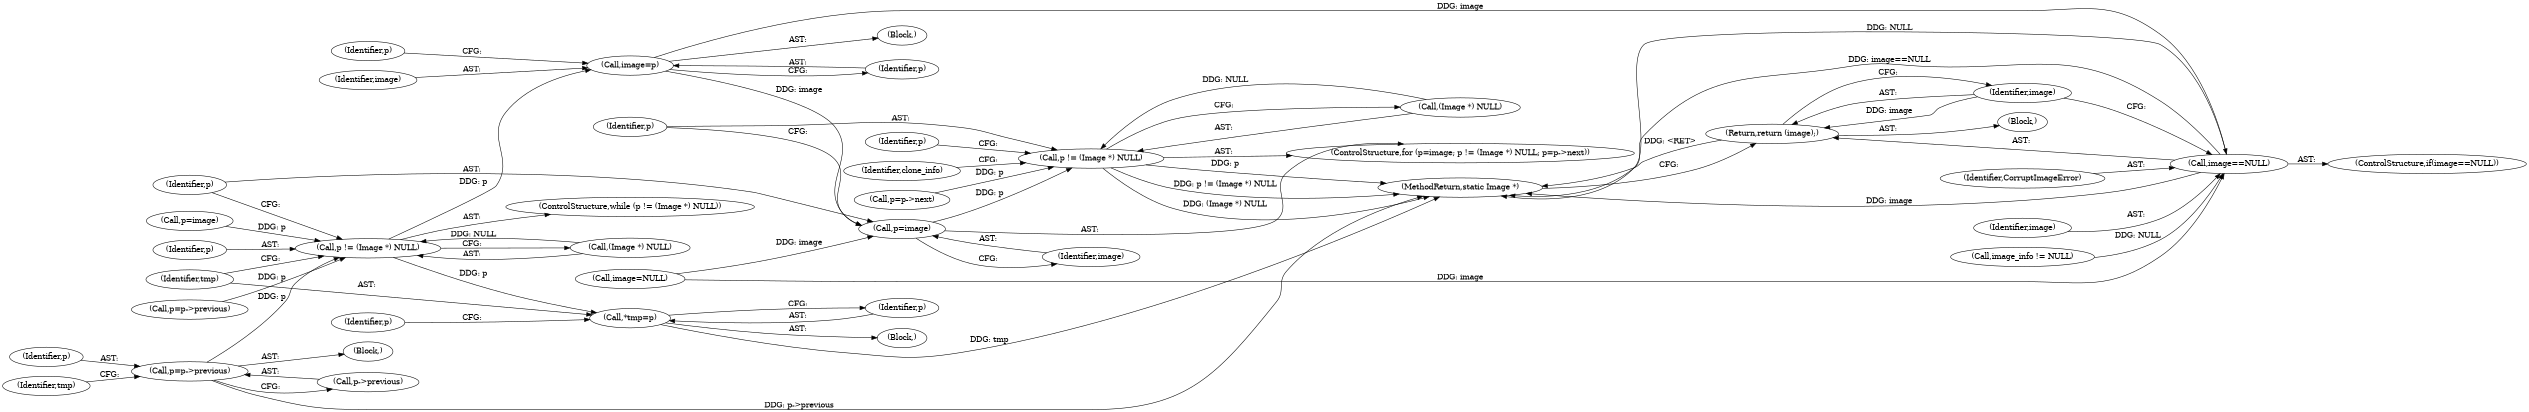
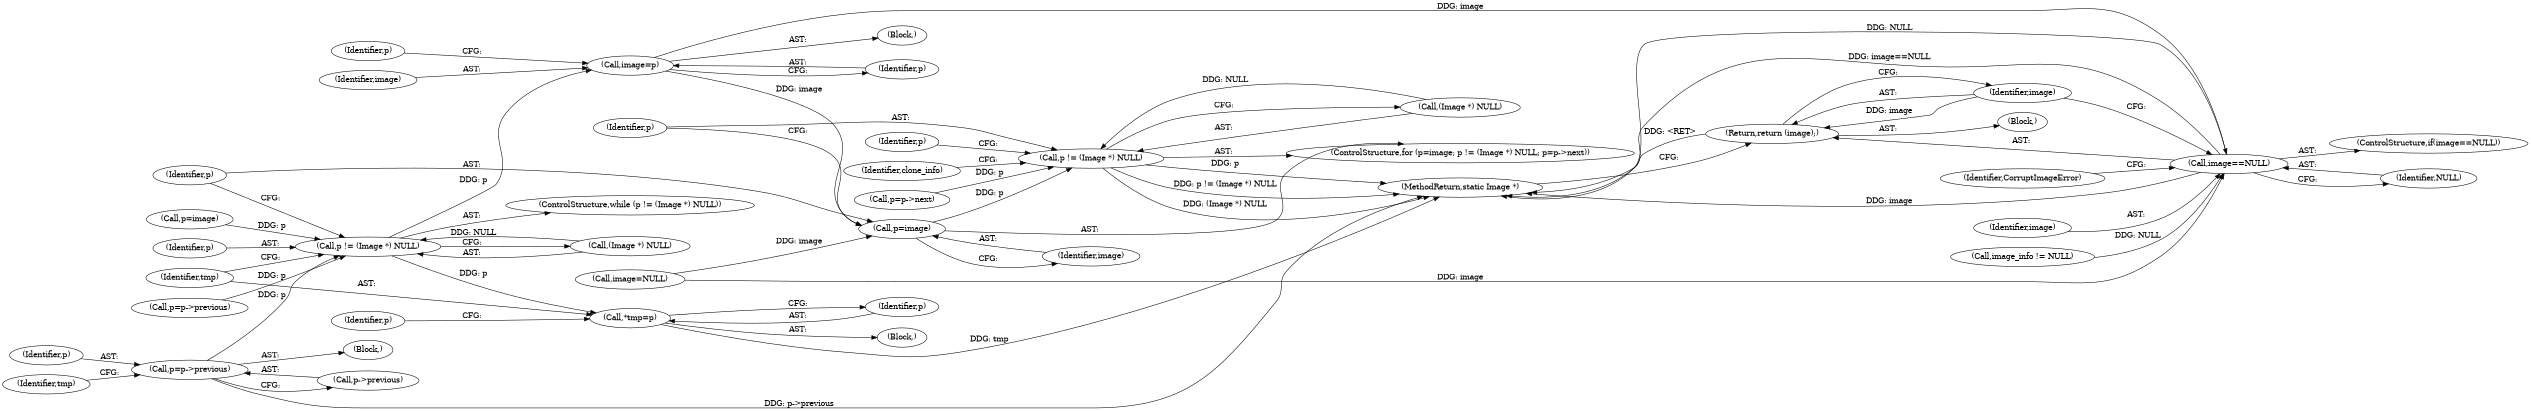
edge "(Identifier,CorruptImageError)" -> "(Call,image==NULL)": label "AST: " -> "CFG: "
node "(Identifier,NULL)": added
